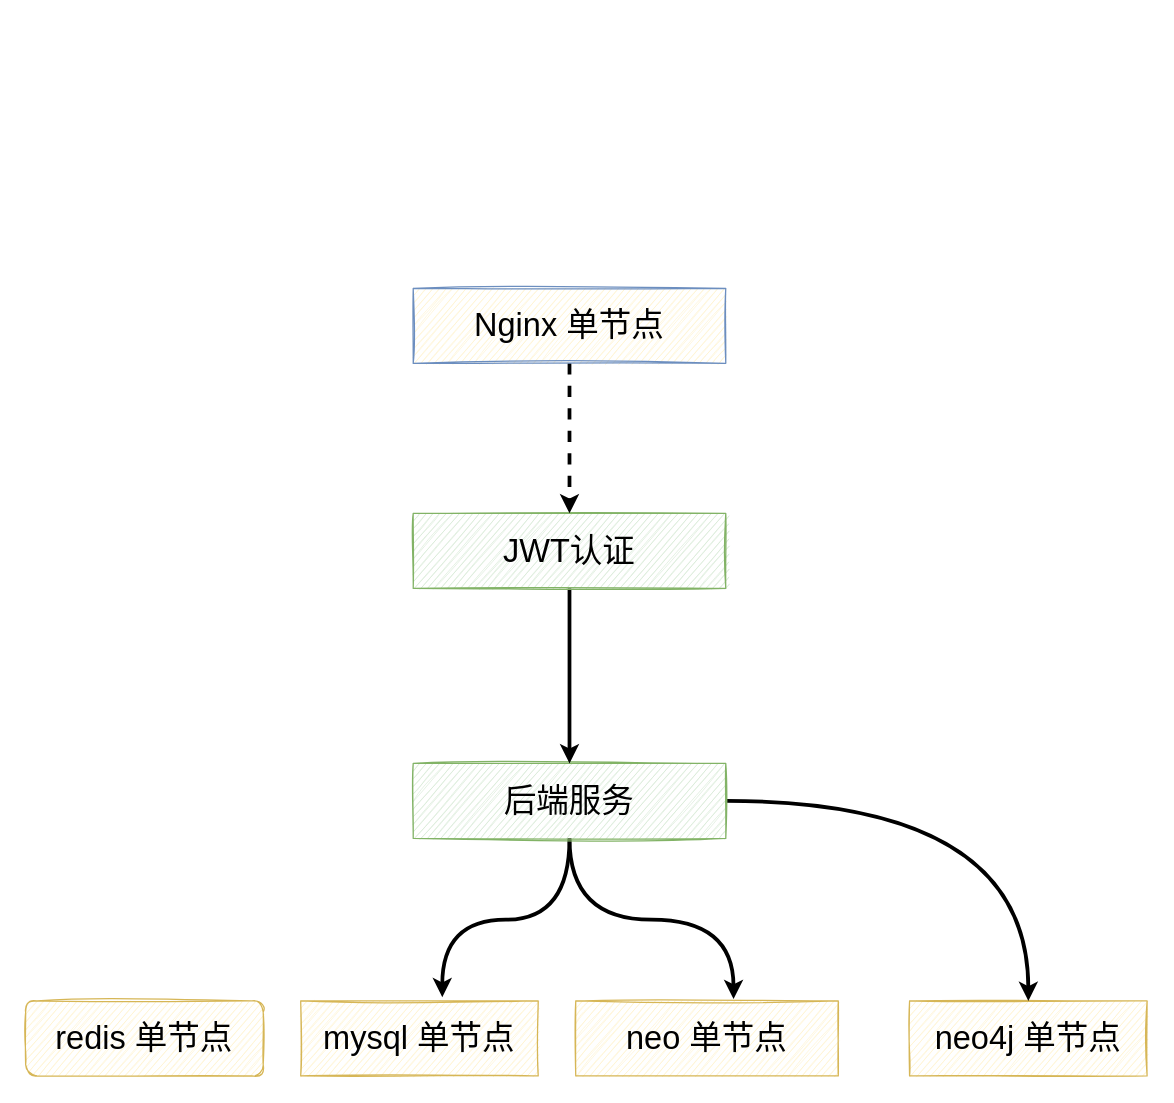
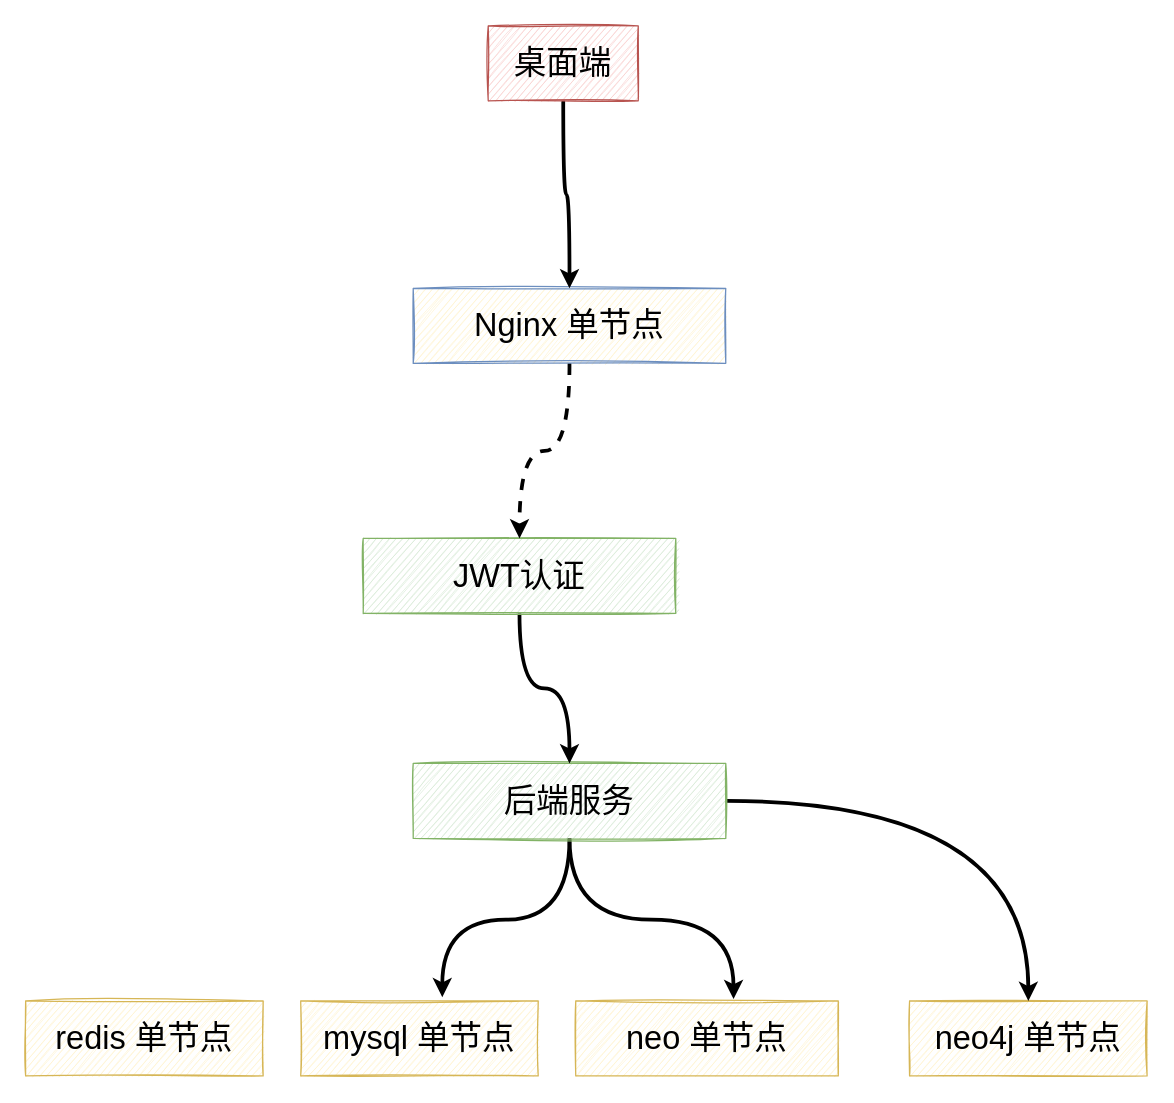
node "桌面端": added
edge "桌面端" -> "Nginx 单节点": added
node "JWT认证": moved (569, 551) -> (519, 576)
node "redis 单节点": shape rounded rectangle -> rectangle
